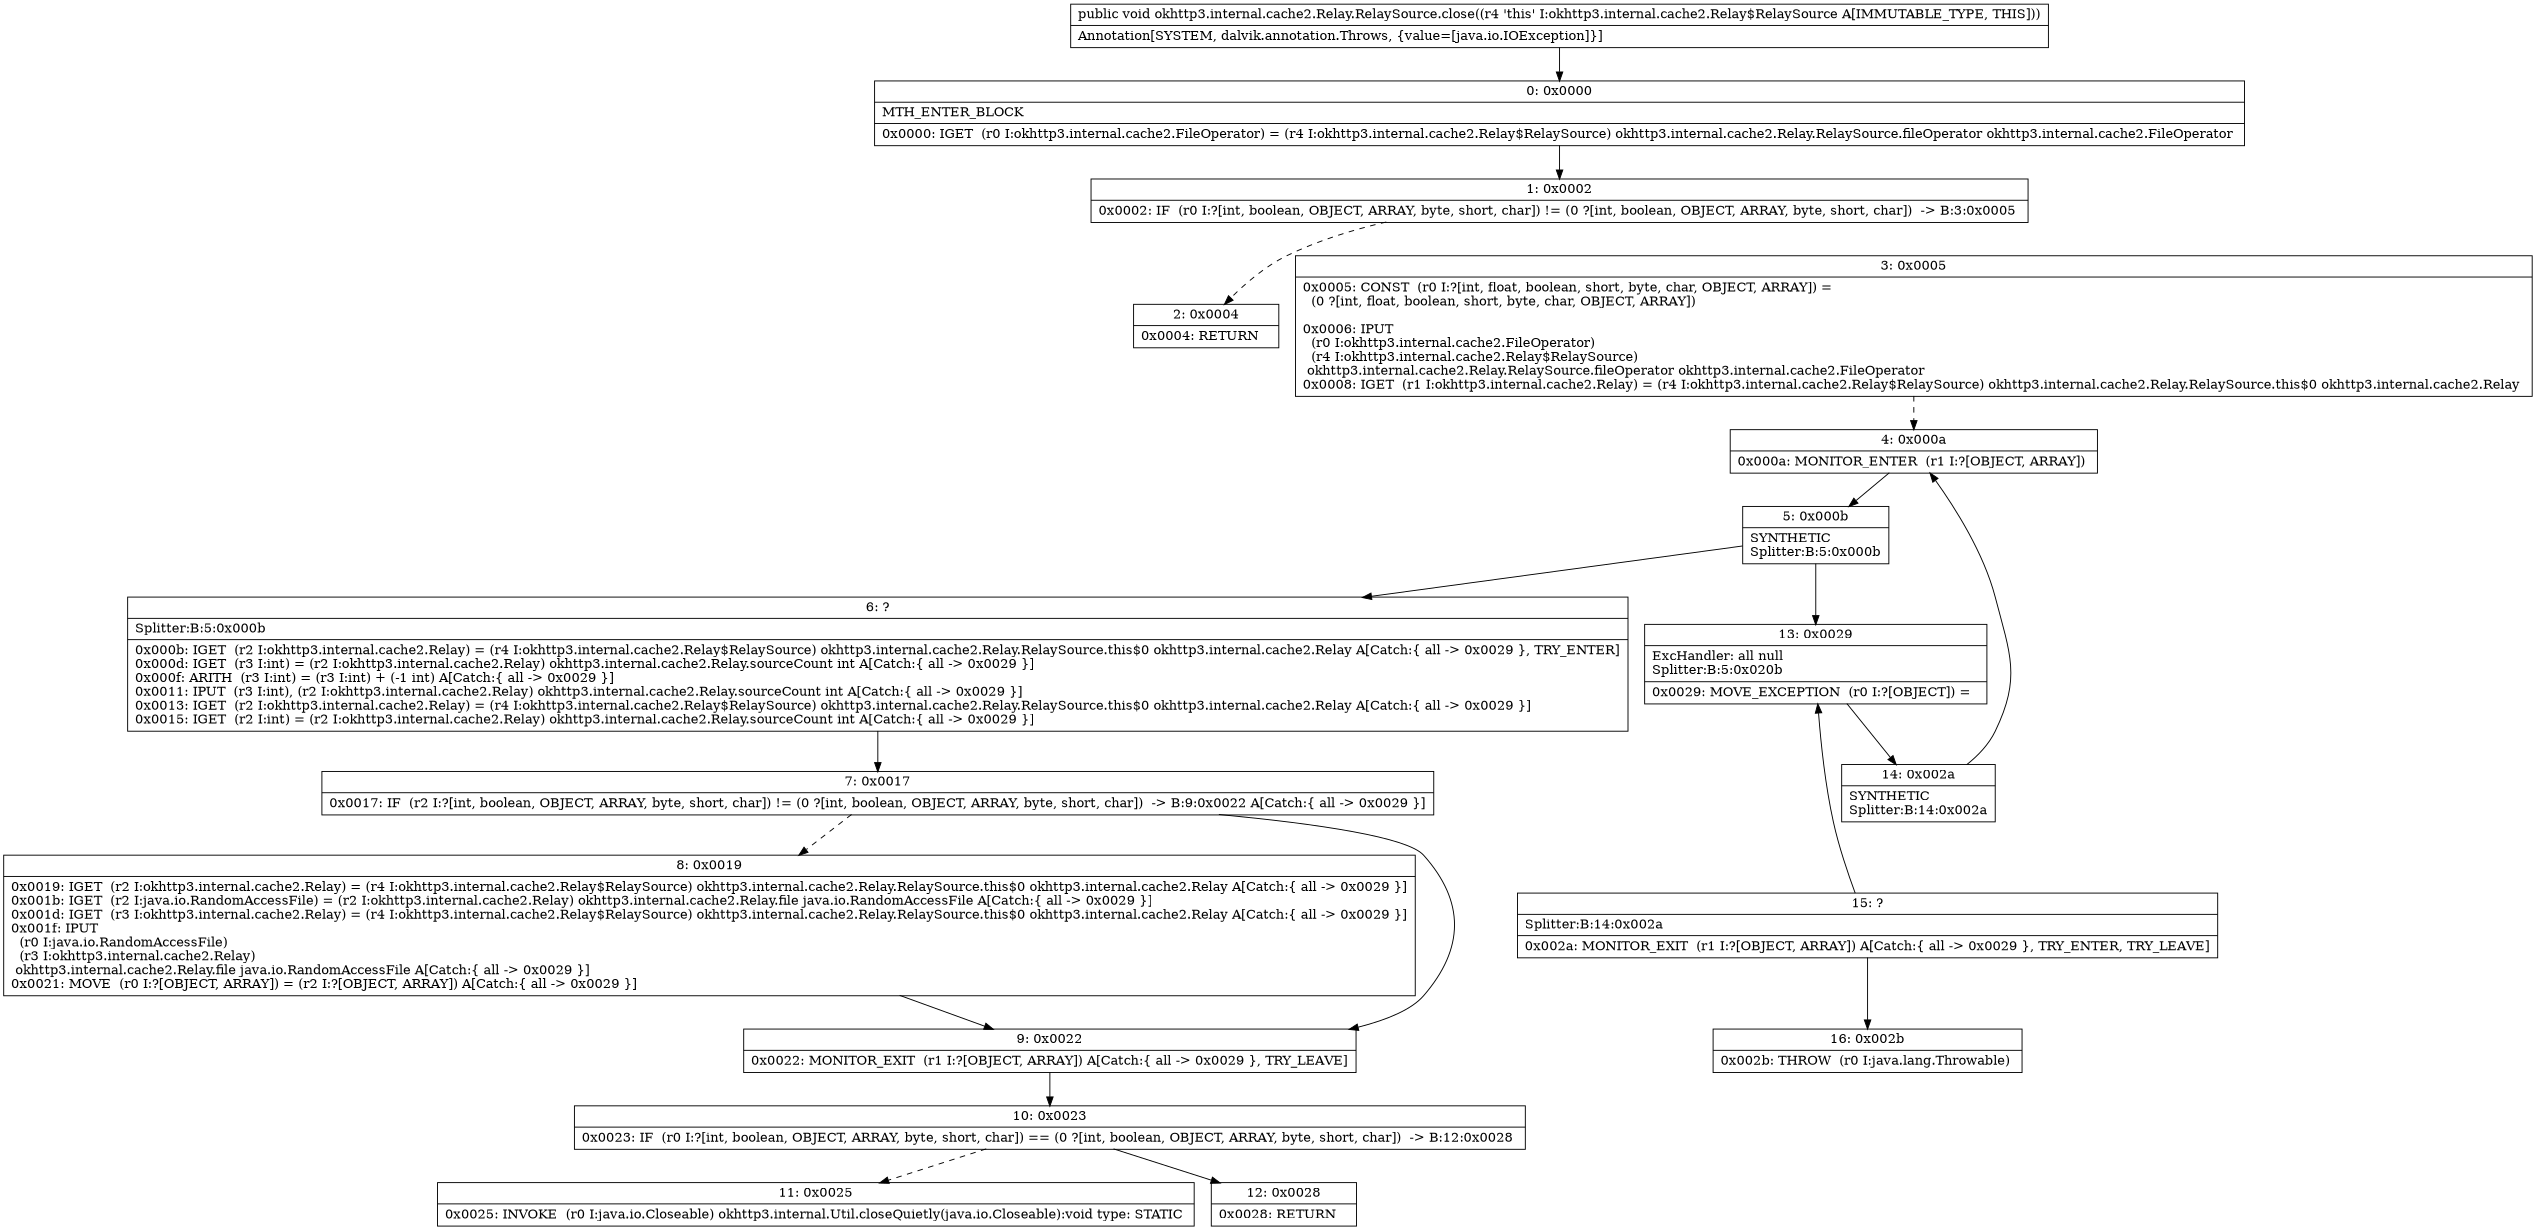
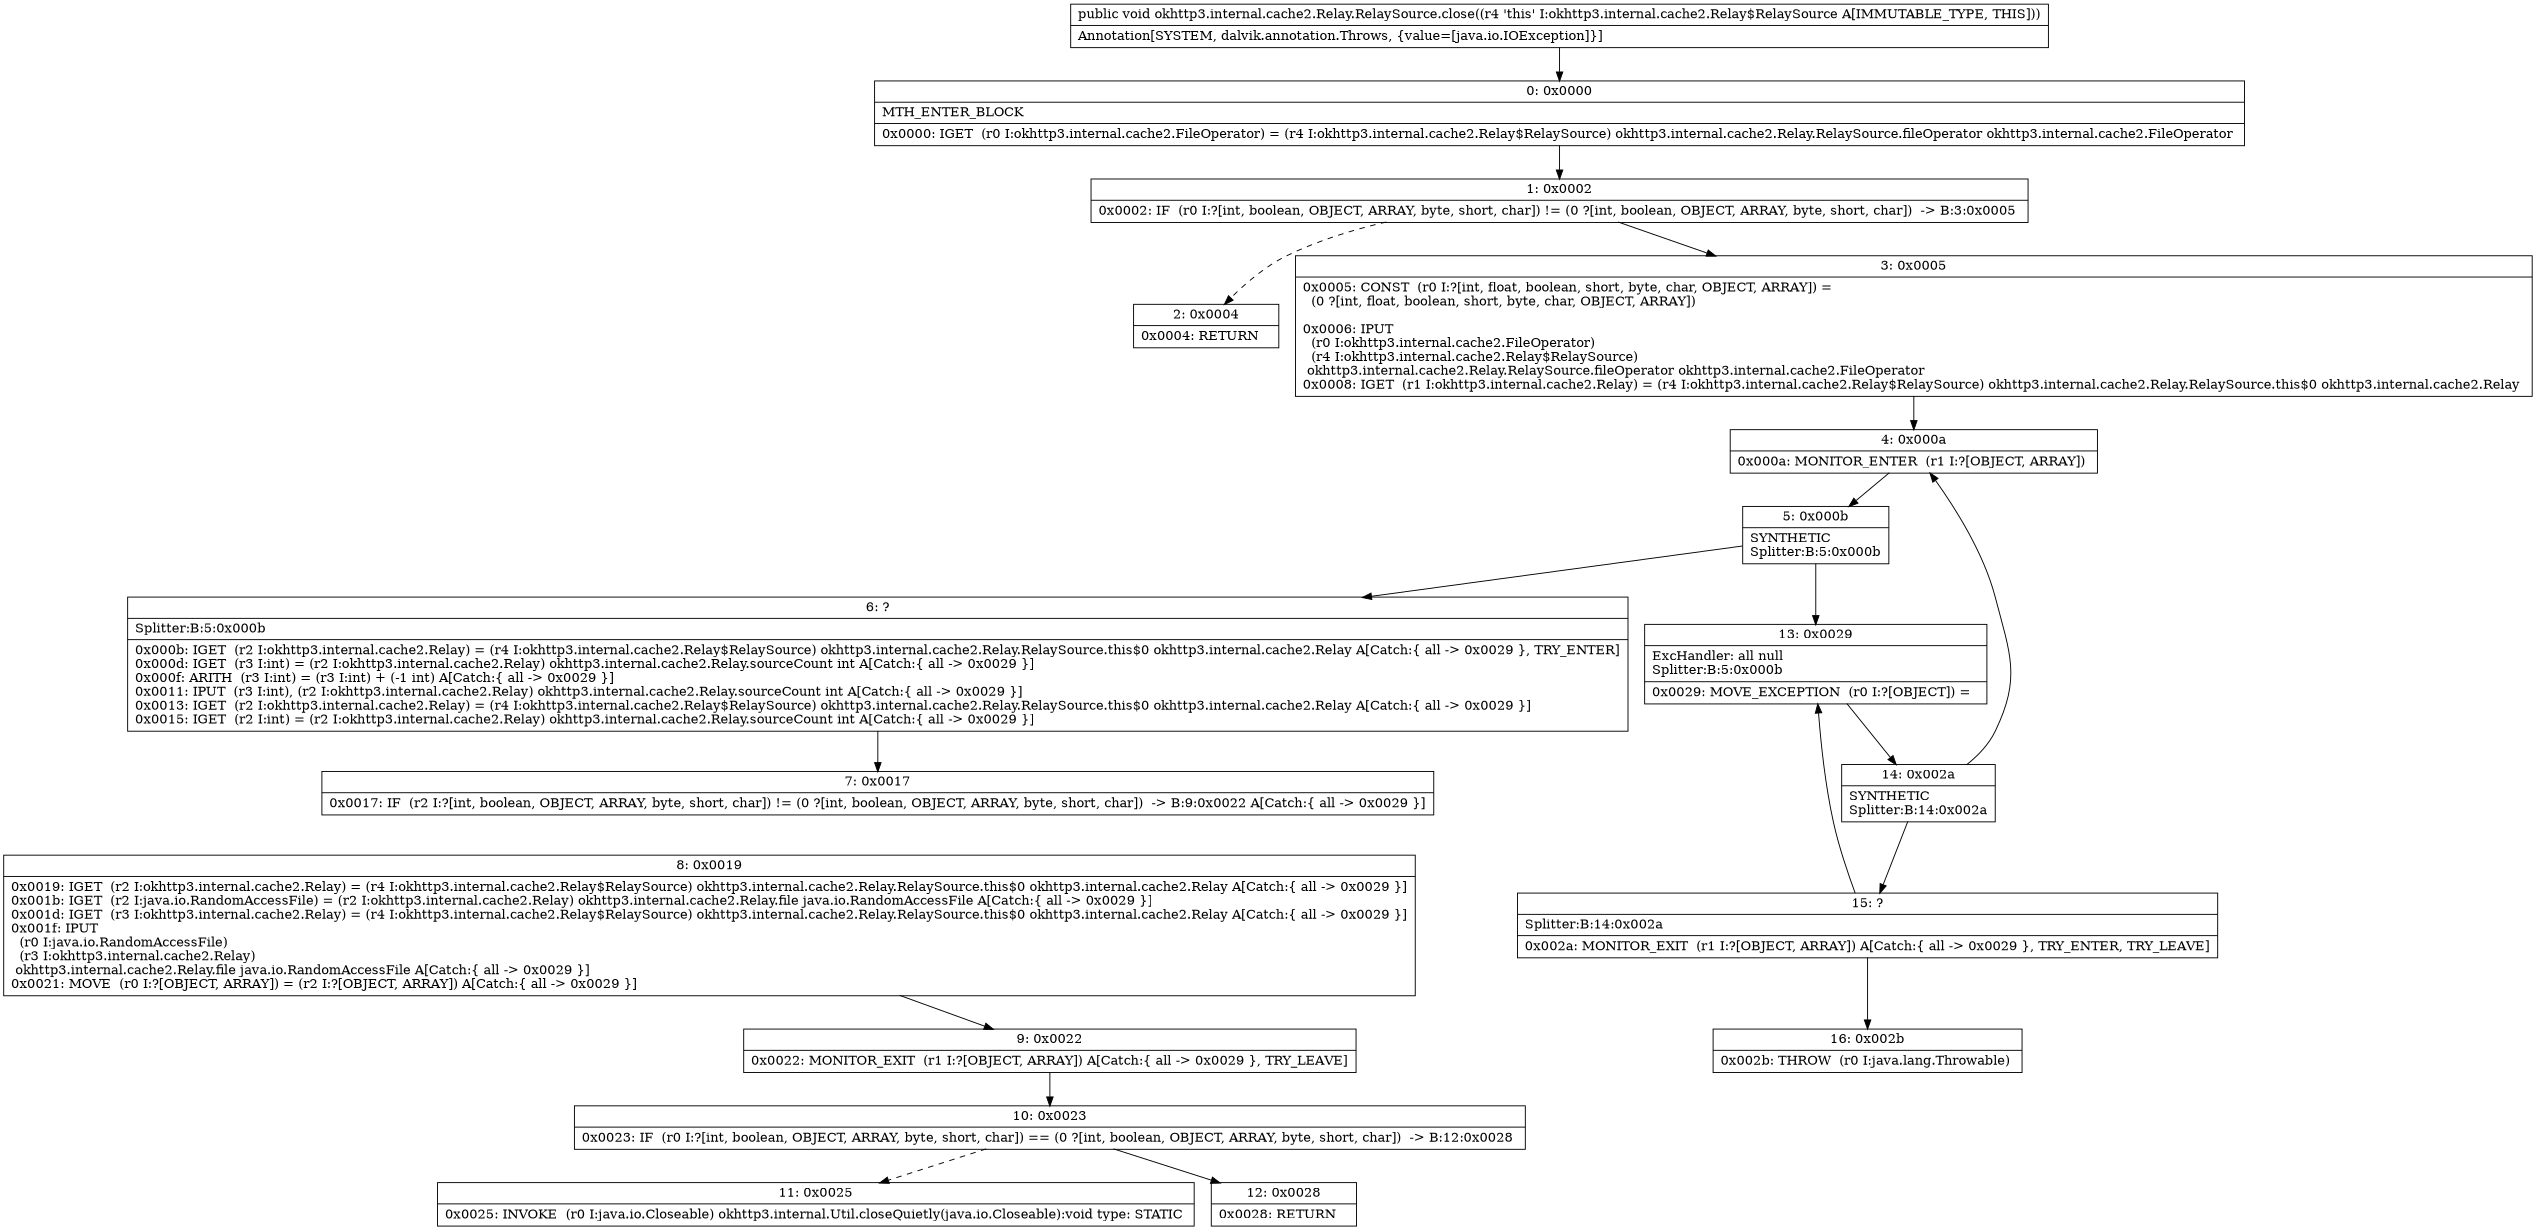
edge "1: 0x0002" -> "3: 0x0005": added
edge "3: 0x0005" -> "4: 0x000a": style dashed -> solid
node "13: 0x0029": text "Splitter:B:5:0x020b" -> "Splitter:B:5:0x000b"
edge "7: 0x0017" -> "8: 0x0019": removed
edge "14: 0x002a" -> "15: ?": added
edge "7: 0x0017" -> "9: 0x0022": removed
